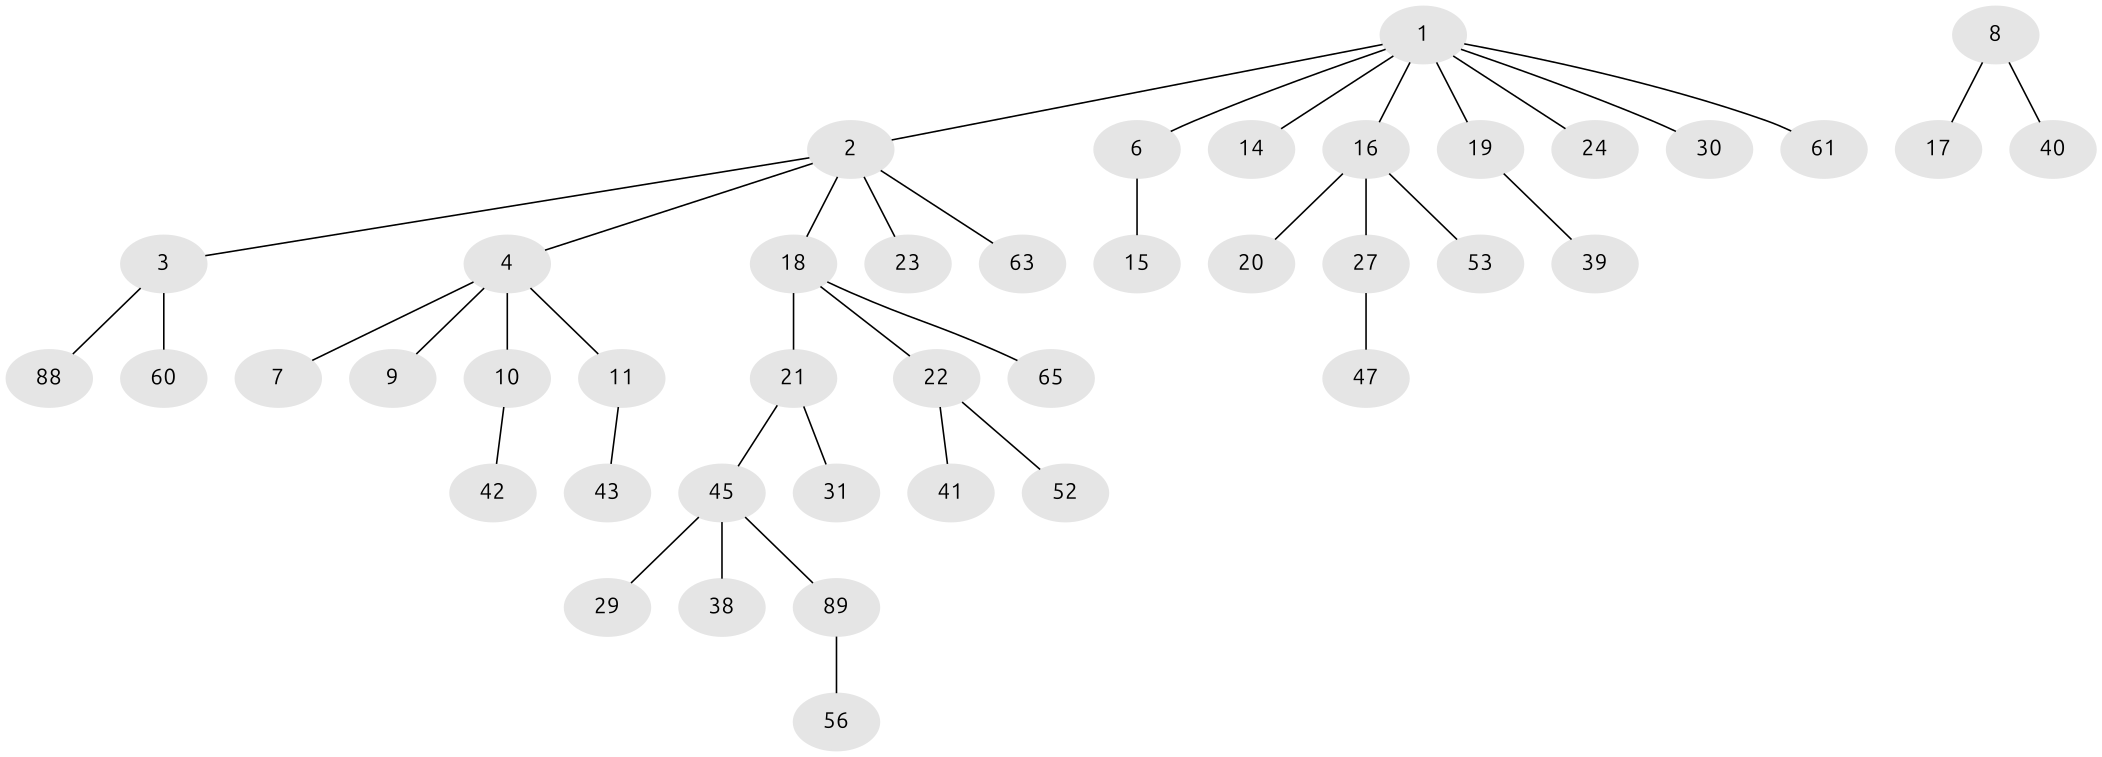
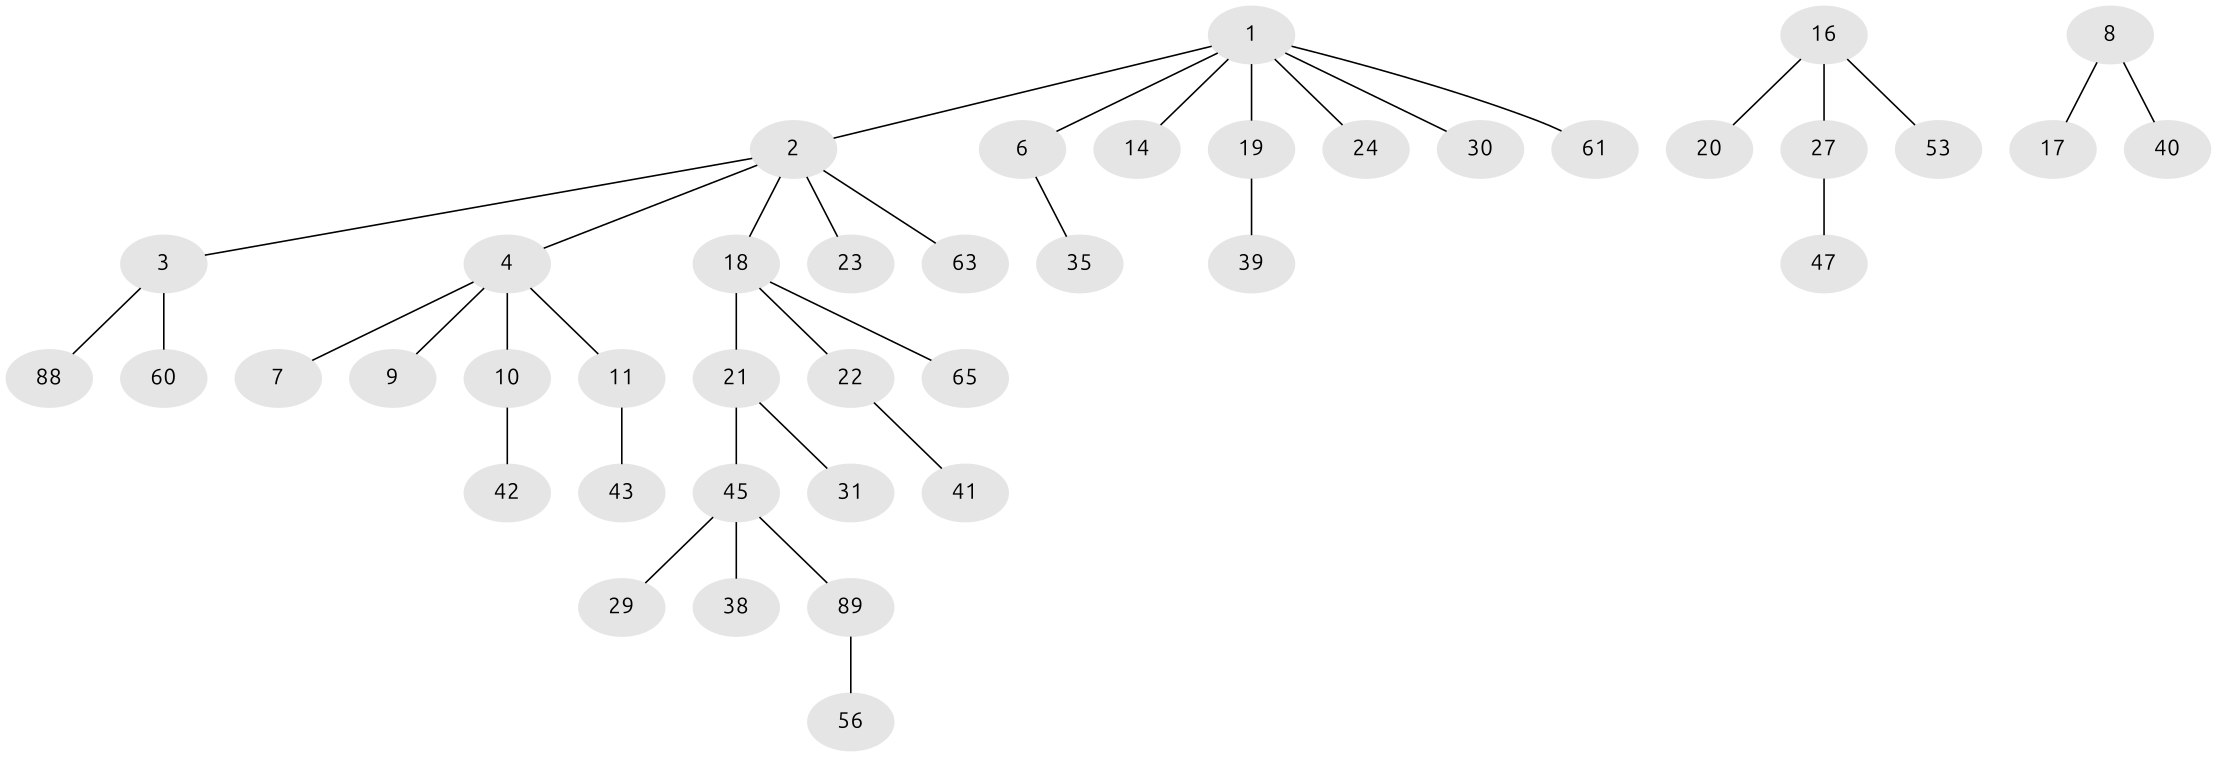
edge "1" -- "16": removed
node "15": label "15" -> "35"
node "52": removed
